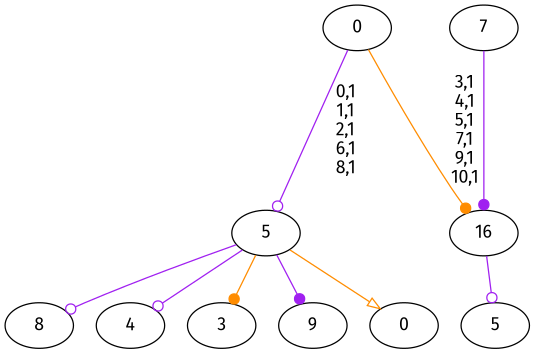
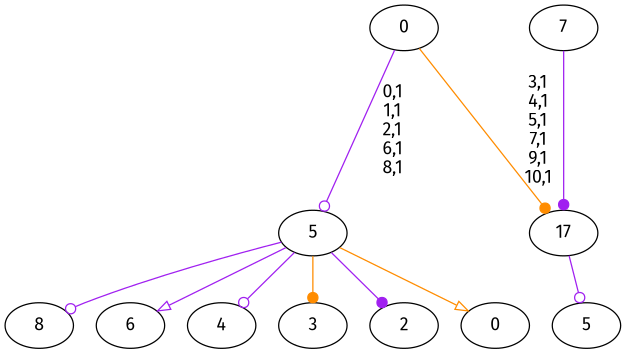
node "16": label "16" -> "17"
node "6": added
node "9": label "9" -> "2"
